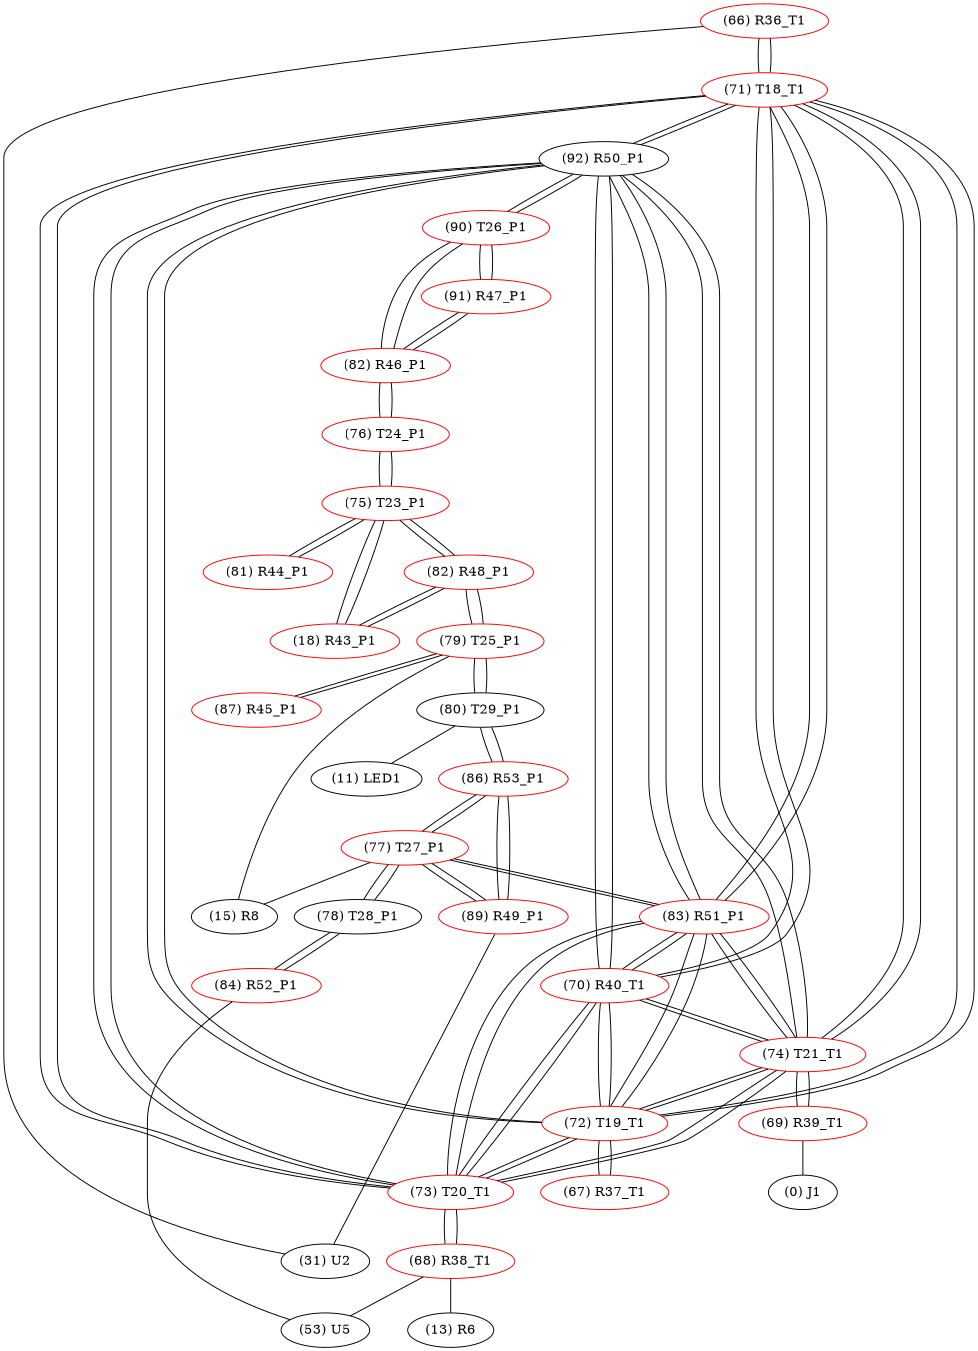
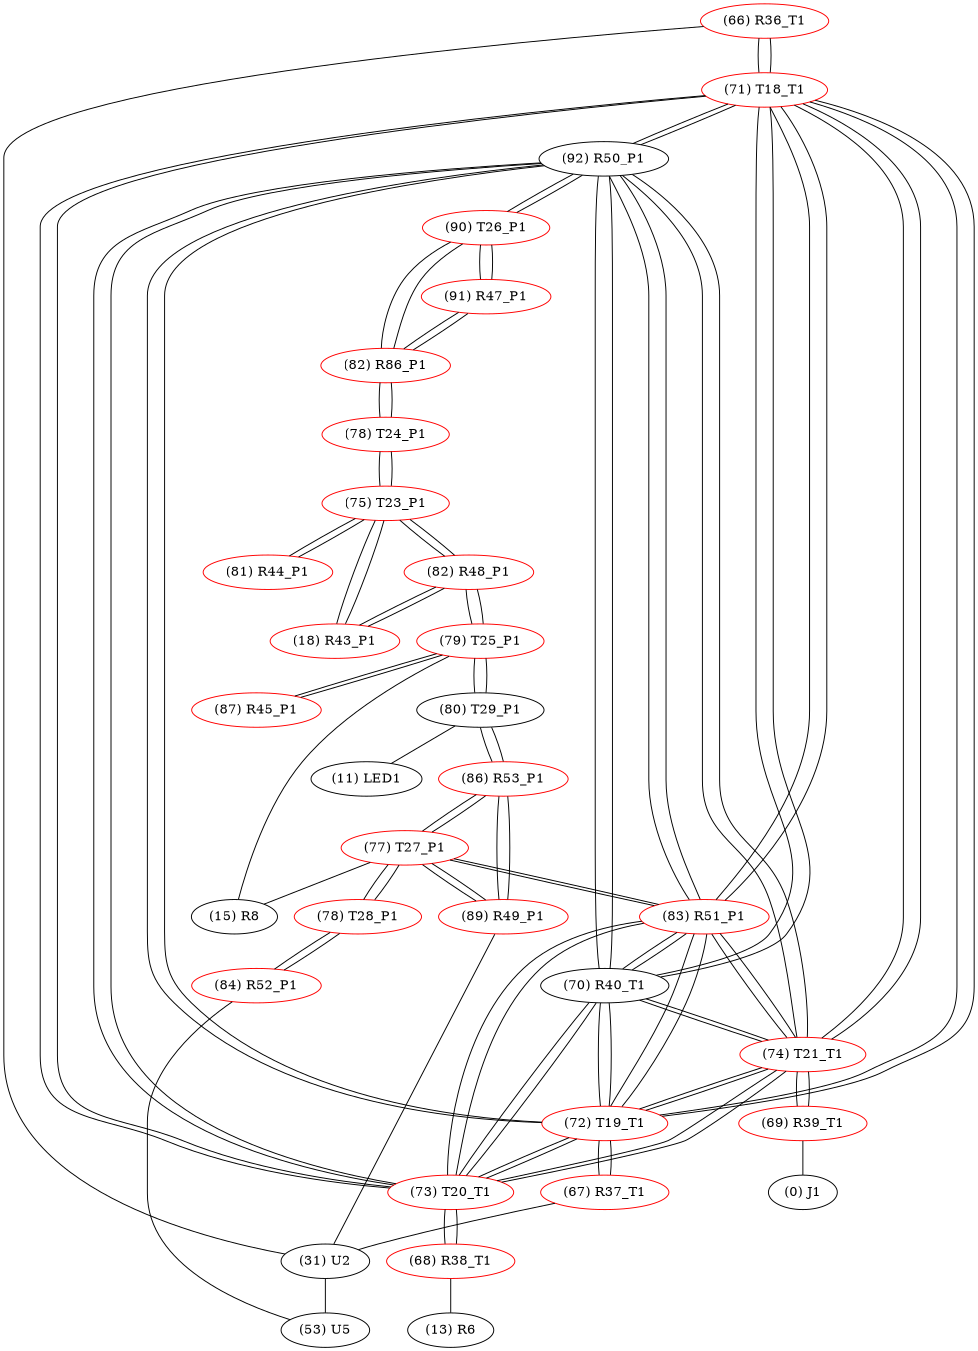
node "(82) R46_P1": label "(82) R46_P1" -> "(82) R86_P1"
node "(76) T24_P1": label "(76) T24_P1" -> "(78) T24_P1"
node "(78) T28_P1": color black -> red
node "(70) R40_T1": color red -> black
edge "(67) R37_T1" -- "(31) U2": added
edge "(68) R38_T1" -- "(53) U5": now "(31) U2" -- "(53) U5"
